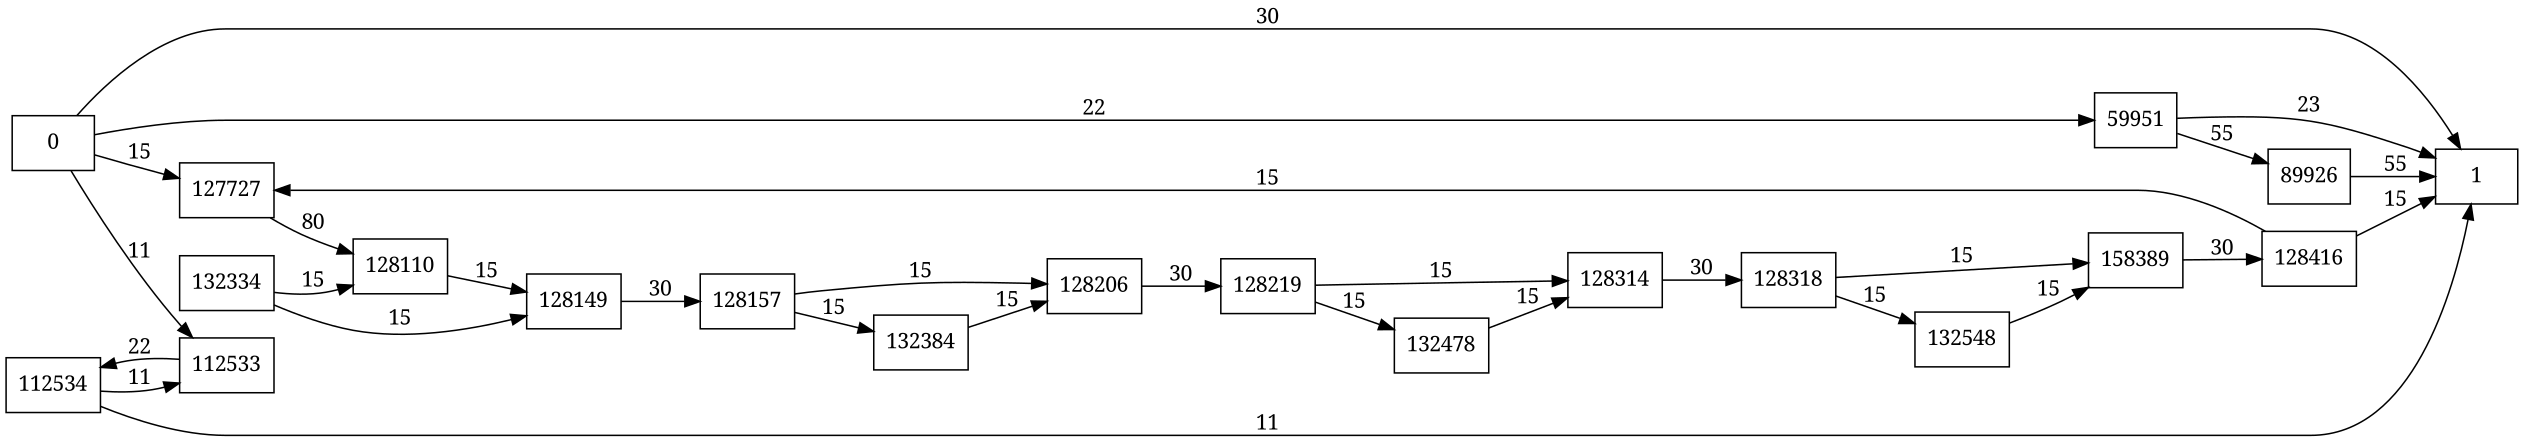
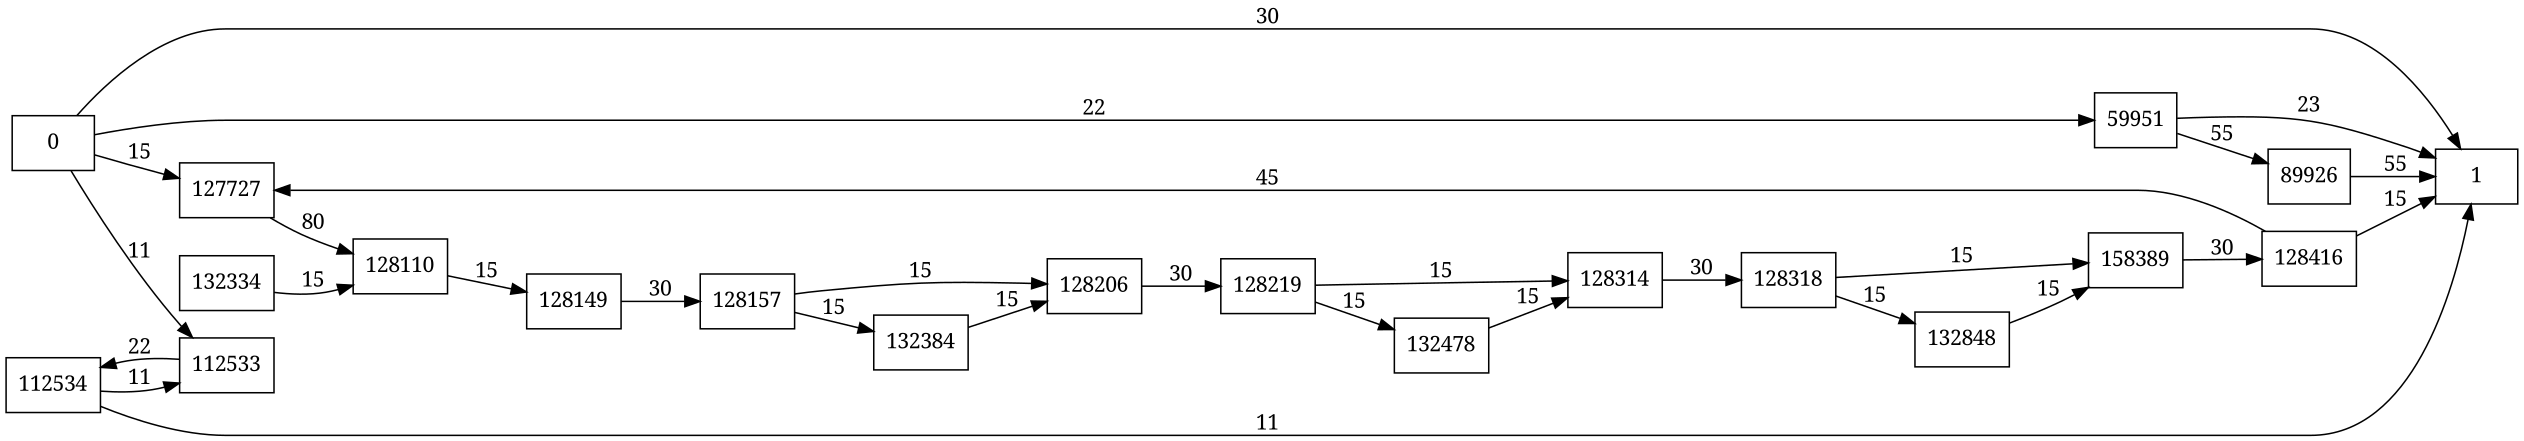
edge "128416" -> "127727": label "15" -> "45"
edge "132334" -> "128149": removed, label "15"
node "132548": label "132548" -> "132848"
